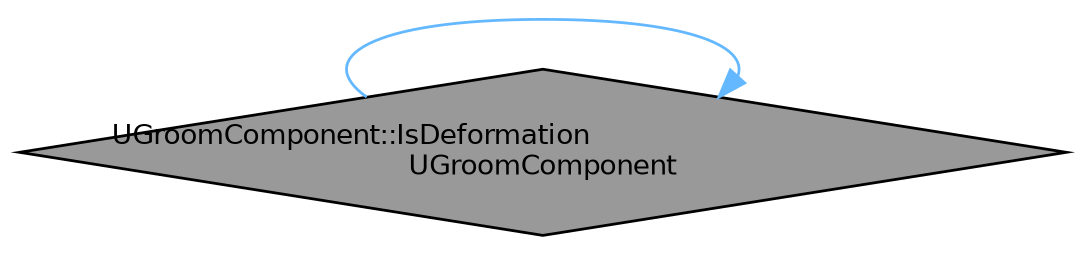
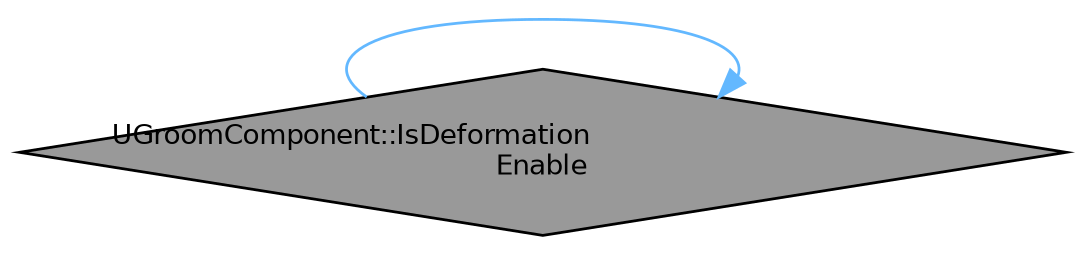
node "UGroomComponent::IsDeformation UGroomComponent": label "UGroomComponent::IsDeformation UGroomComponent" -> "UGroomComponent::IsDeformation Enable"
